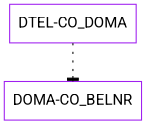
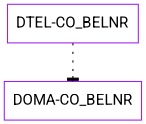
node "DTEL-CO_DOMA": label "DTEL-CO_DOMA" -> "DTEL-CO_BELNR"
